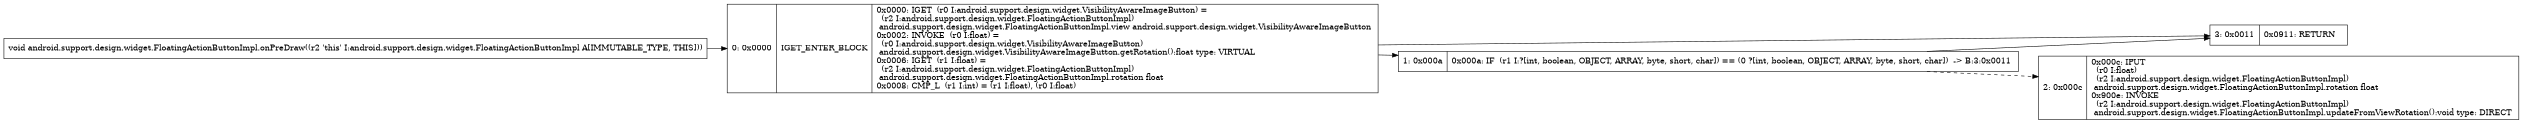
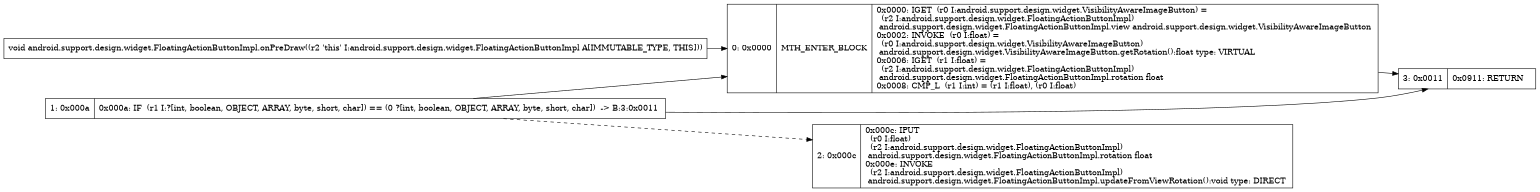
node "0: 0x0000": text "IGET_ENTER_BLOCK" -> "MTH_ENTER_BLOCK"
edge "0: 0x0000" -> "1: 0x000a": reversed
node "2: 0x000c": text "0x900e: INVOKE" -> "0x000e: INVOKE"
